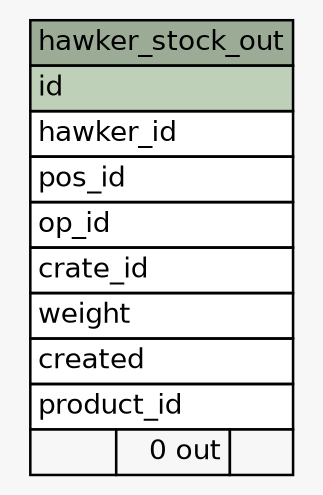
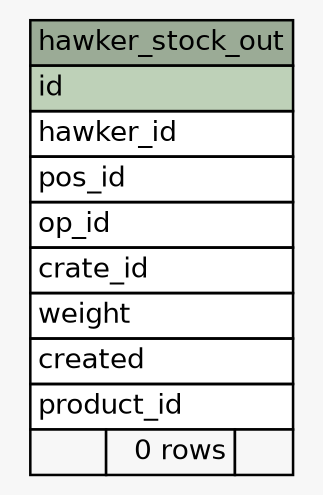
node "hawker_stock_out": text "0 out" -> "0 rows"
